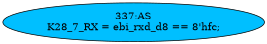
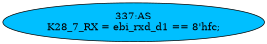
node "337:AS K28_7_RX = ebi_rxd_d8 == 8'hfc;": label "337:AS K28_7_RX = ebi_rxd_d8 == 8'hfc;" -> "337:AS K28_7_RX = ebi_rxd_d1 == 8'hfc;"
